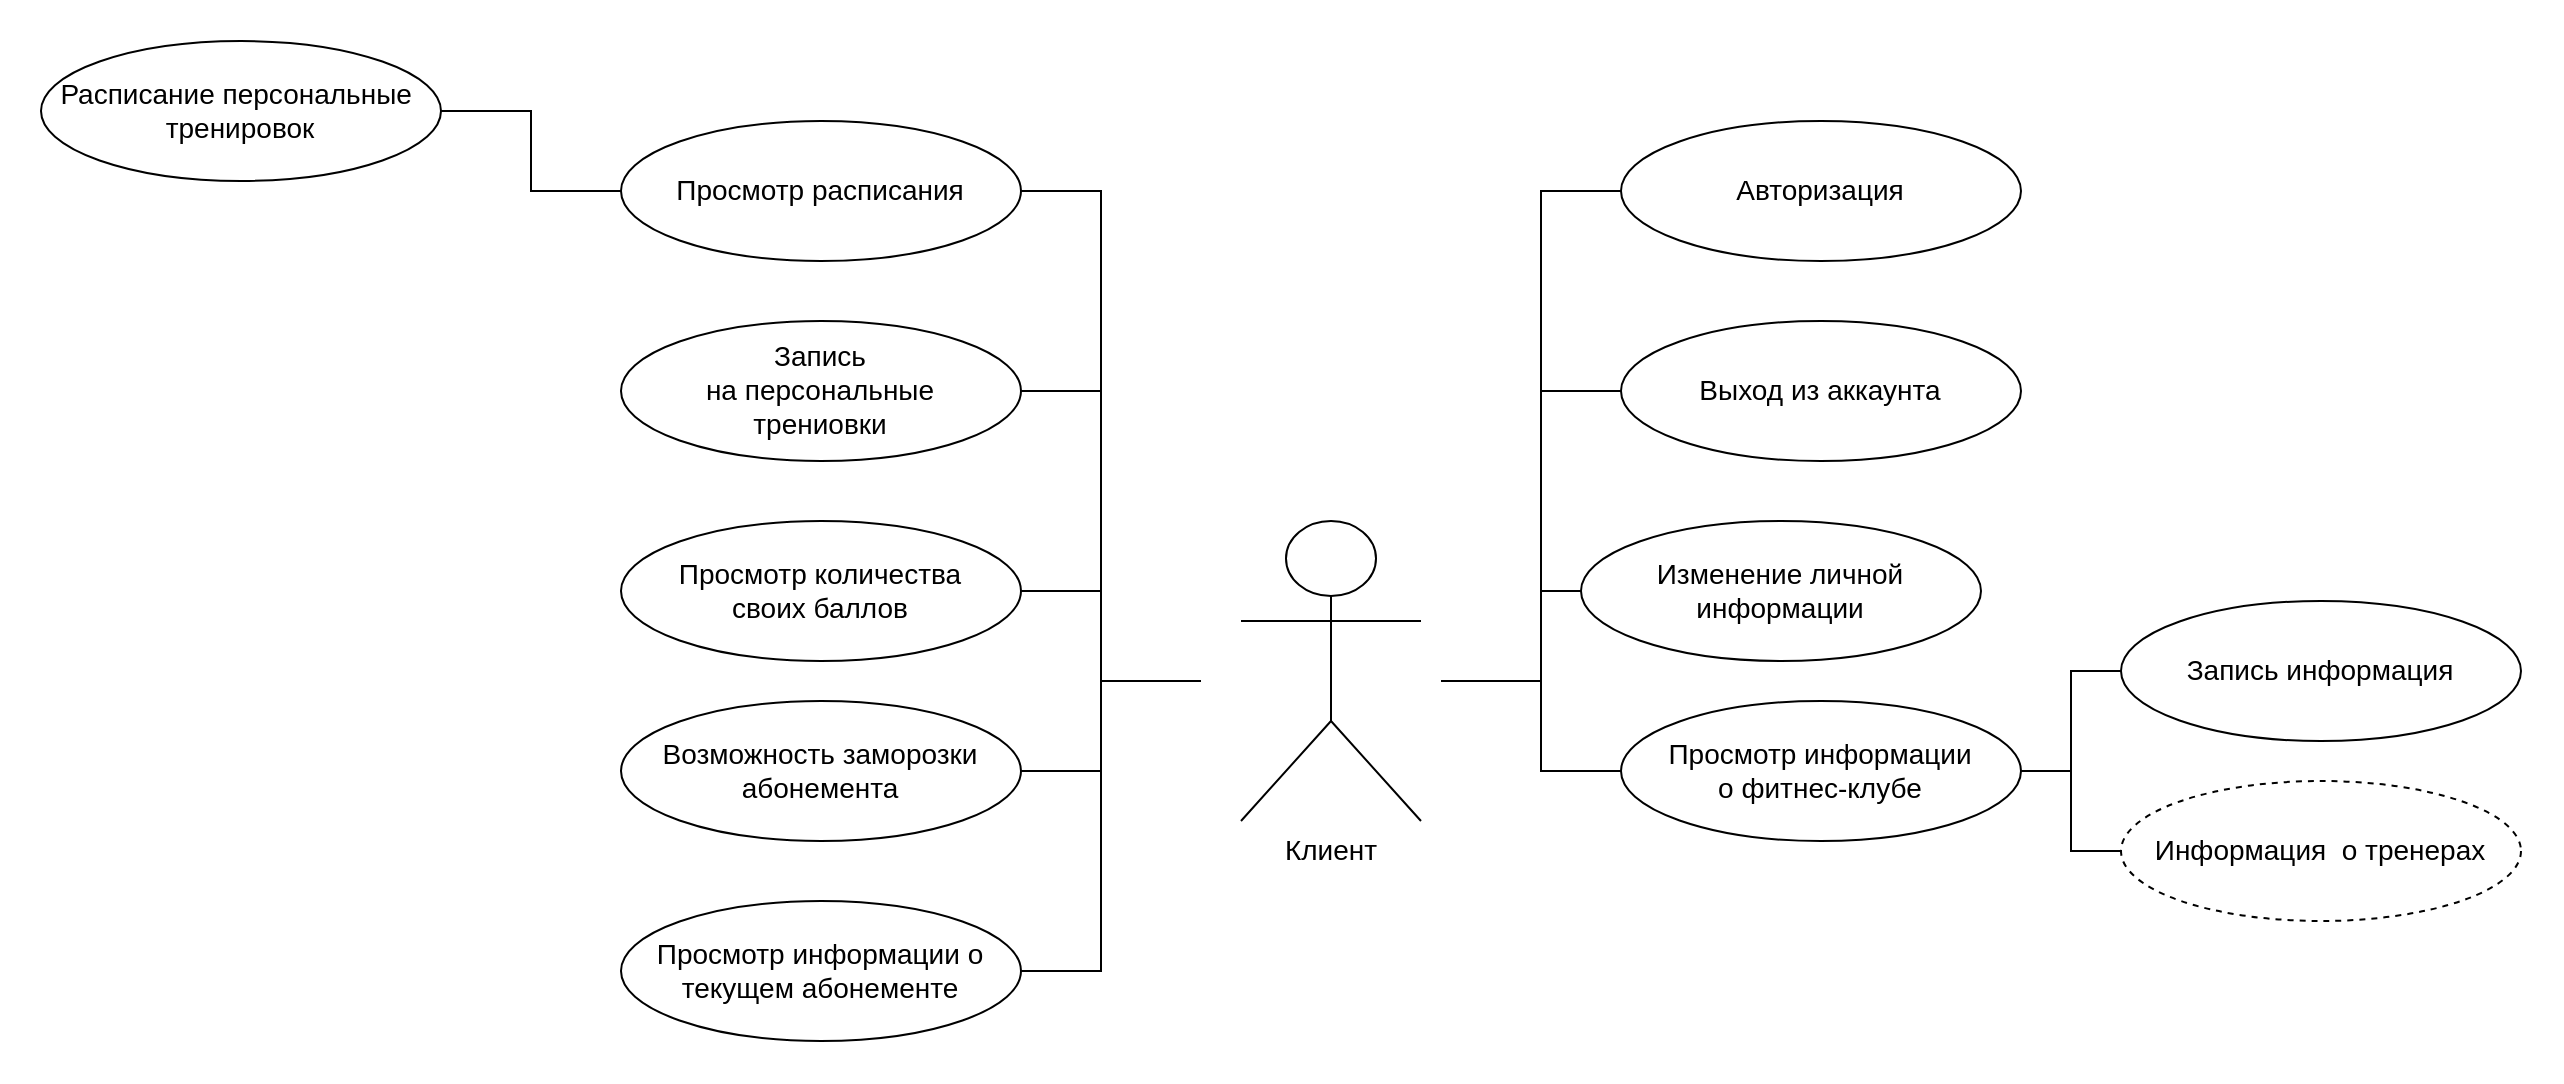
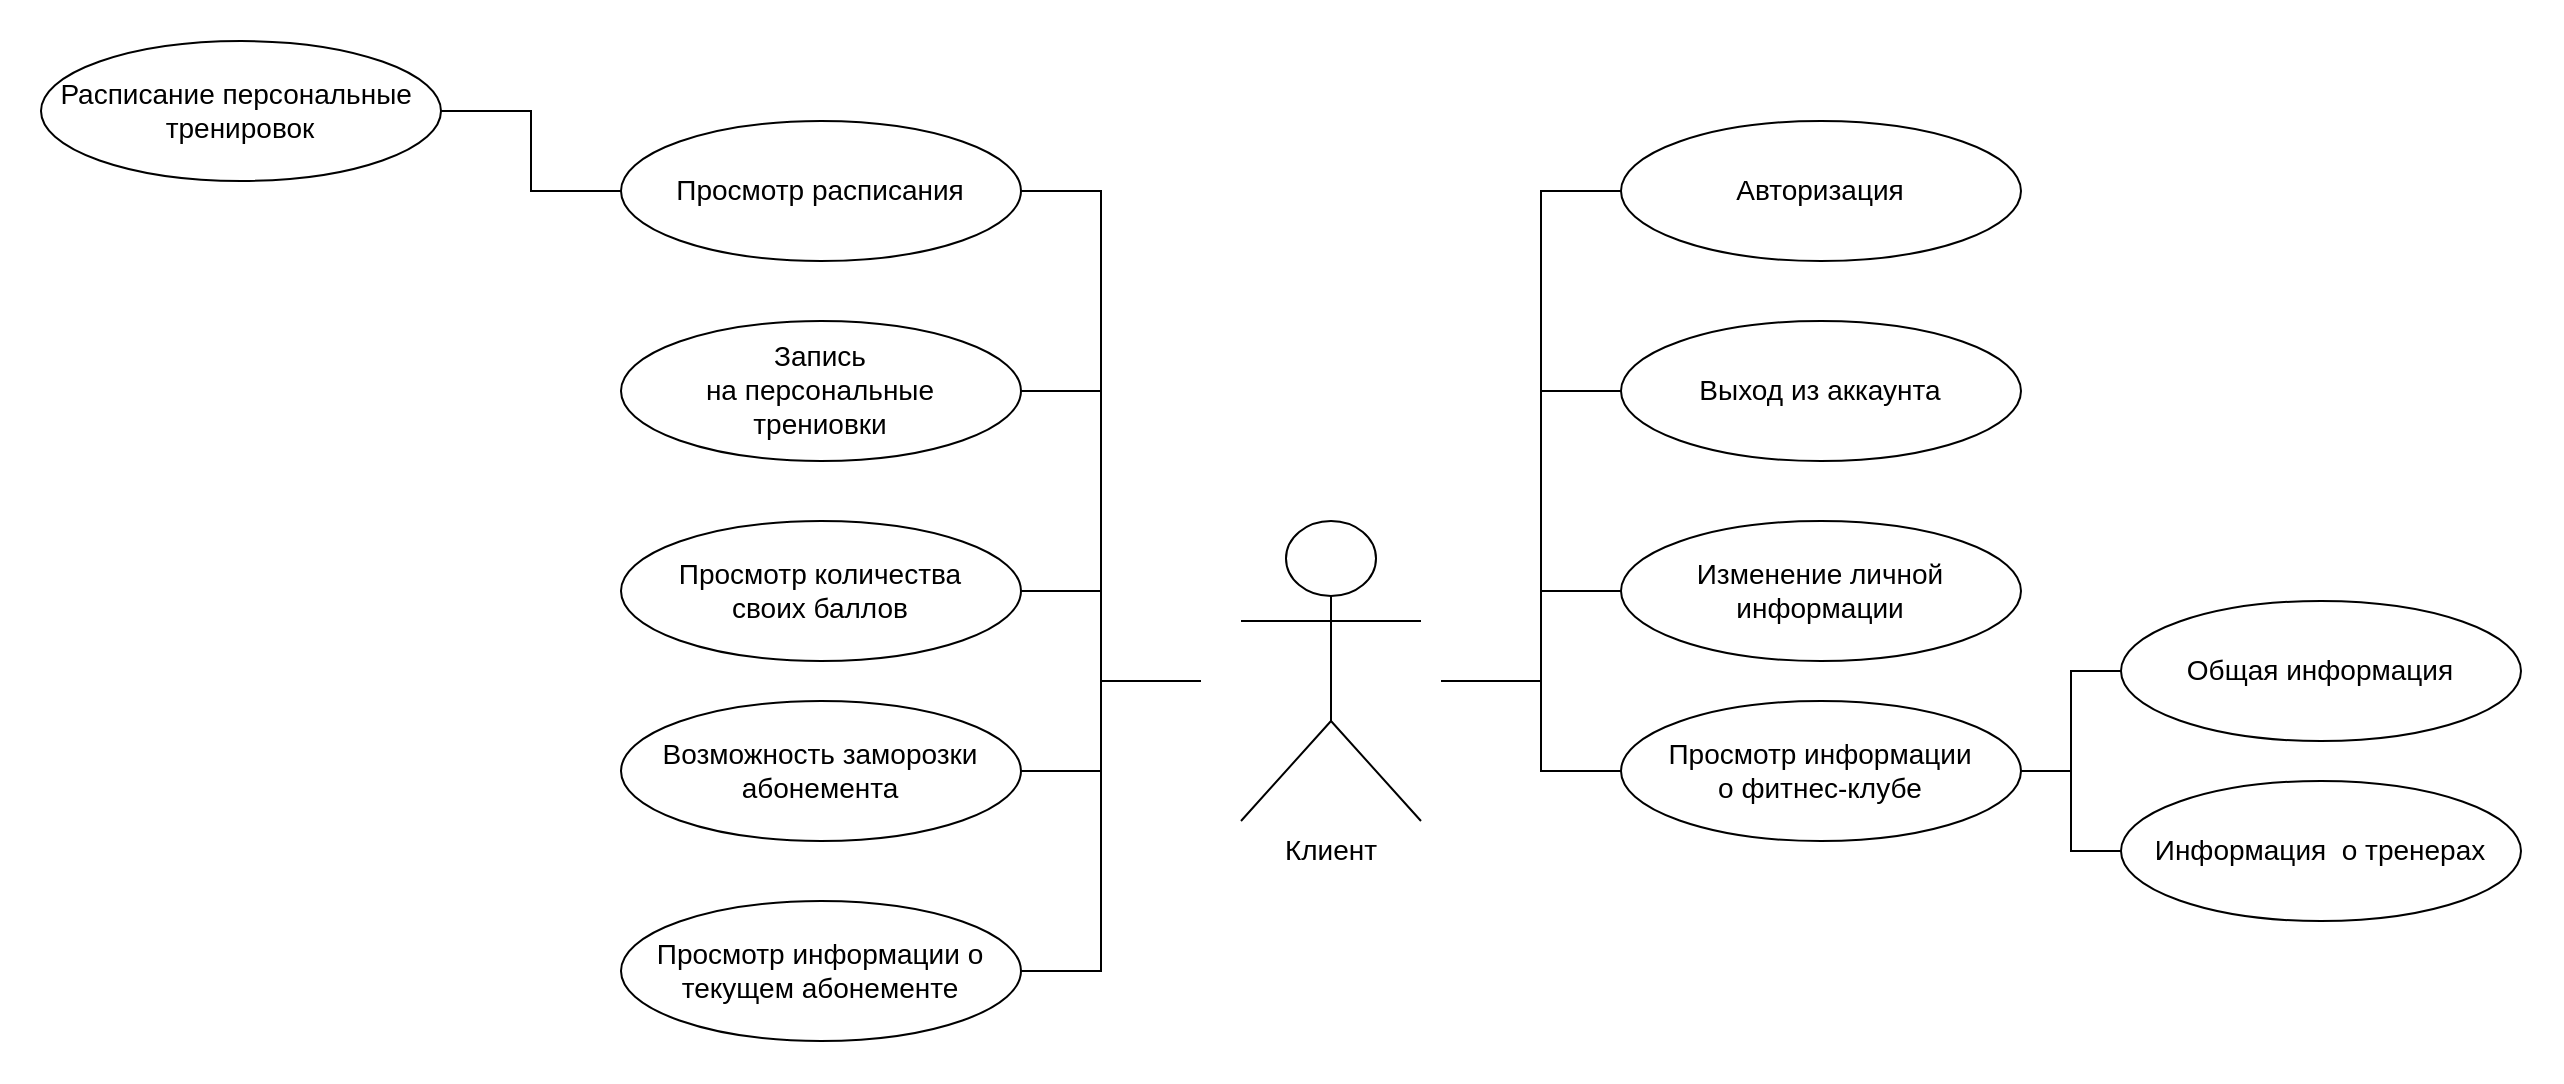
node "Изменение личной информации": moved (1781, 591) -> (1821, 591)
node "Запись информация": label "Запись информация" -> "Общая информация"
node "Информация о тренерах": style dashed -> solid
